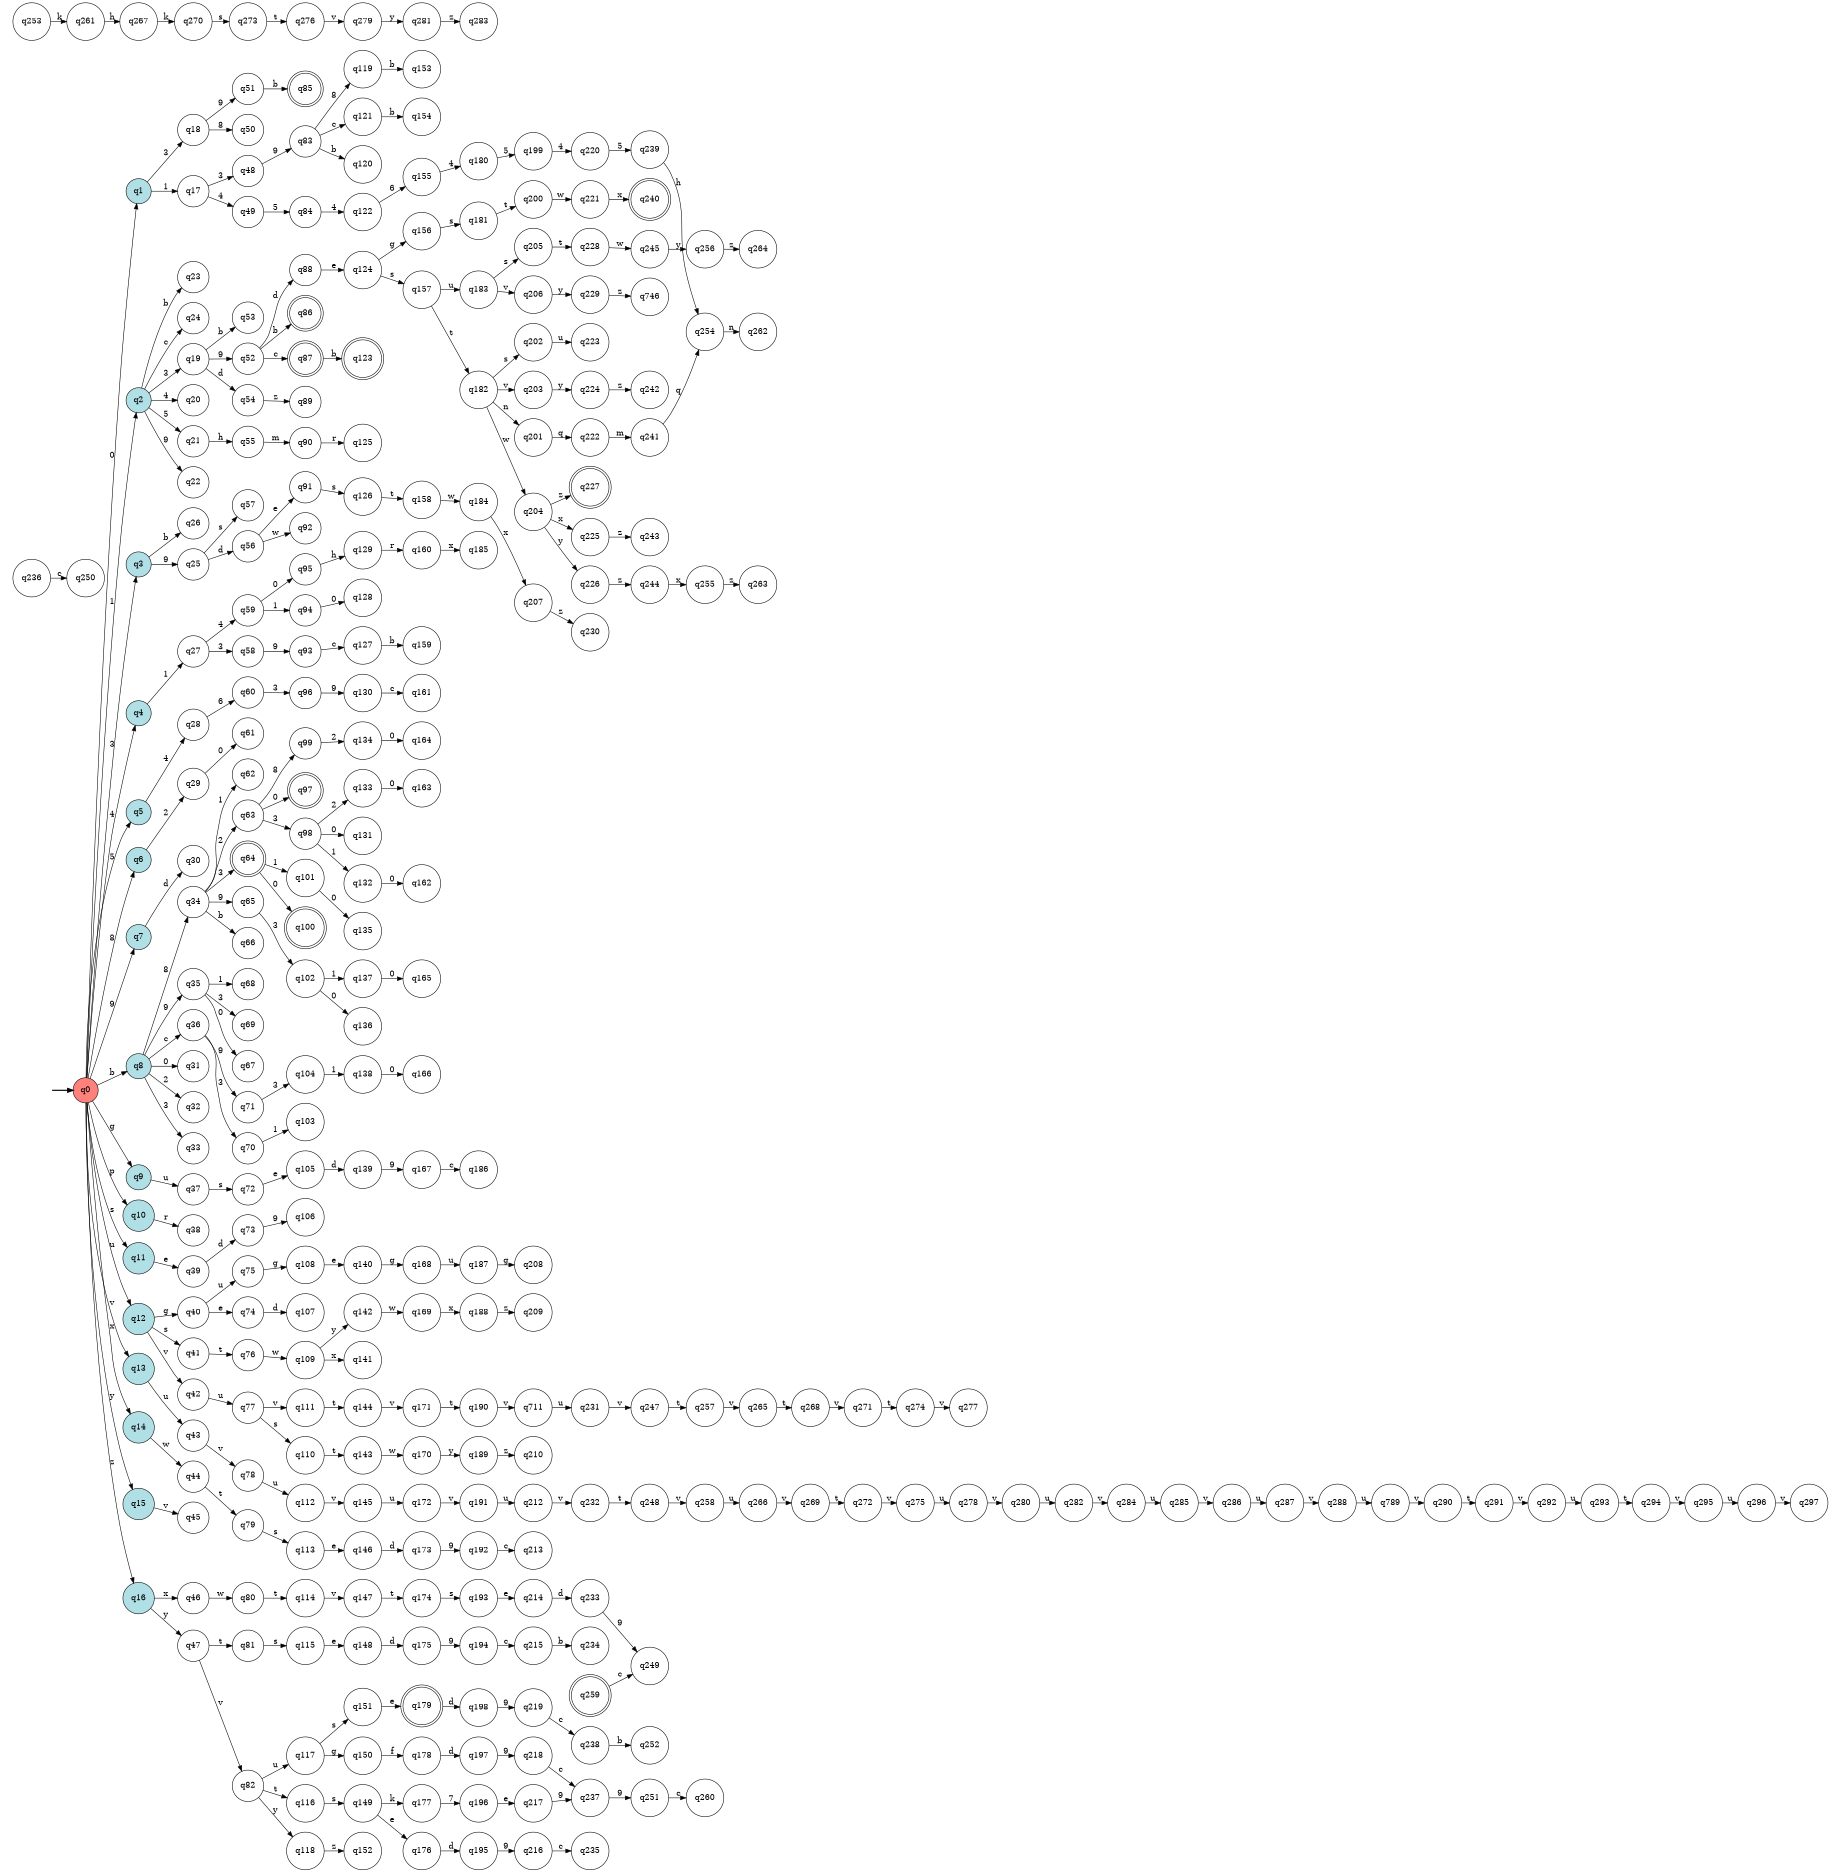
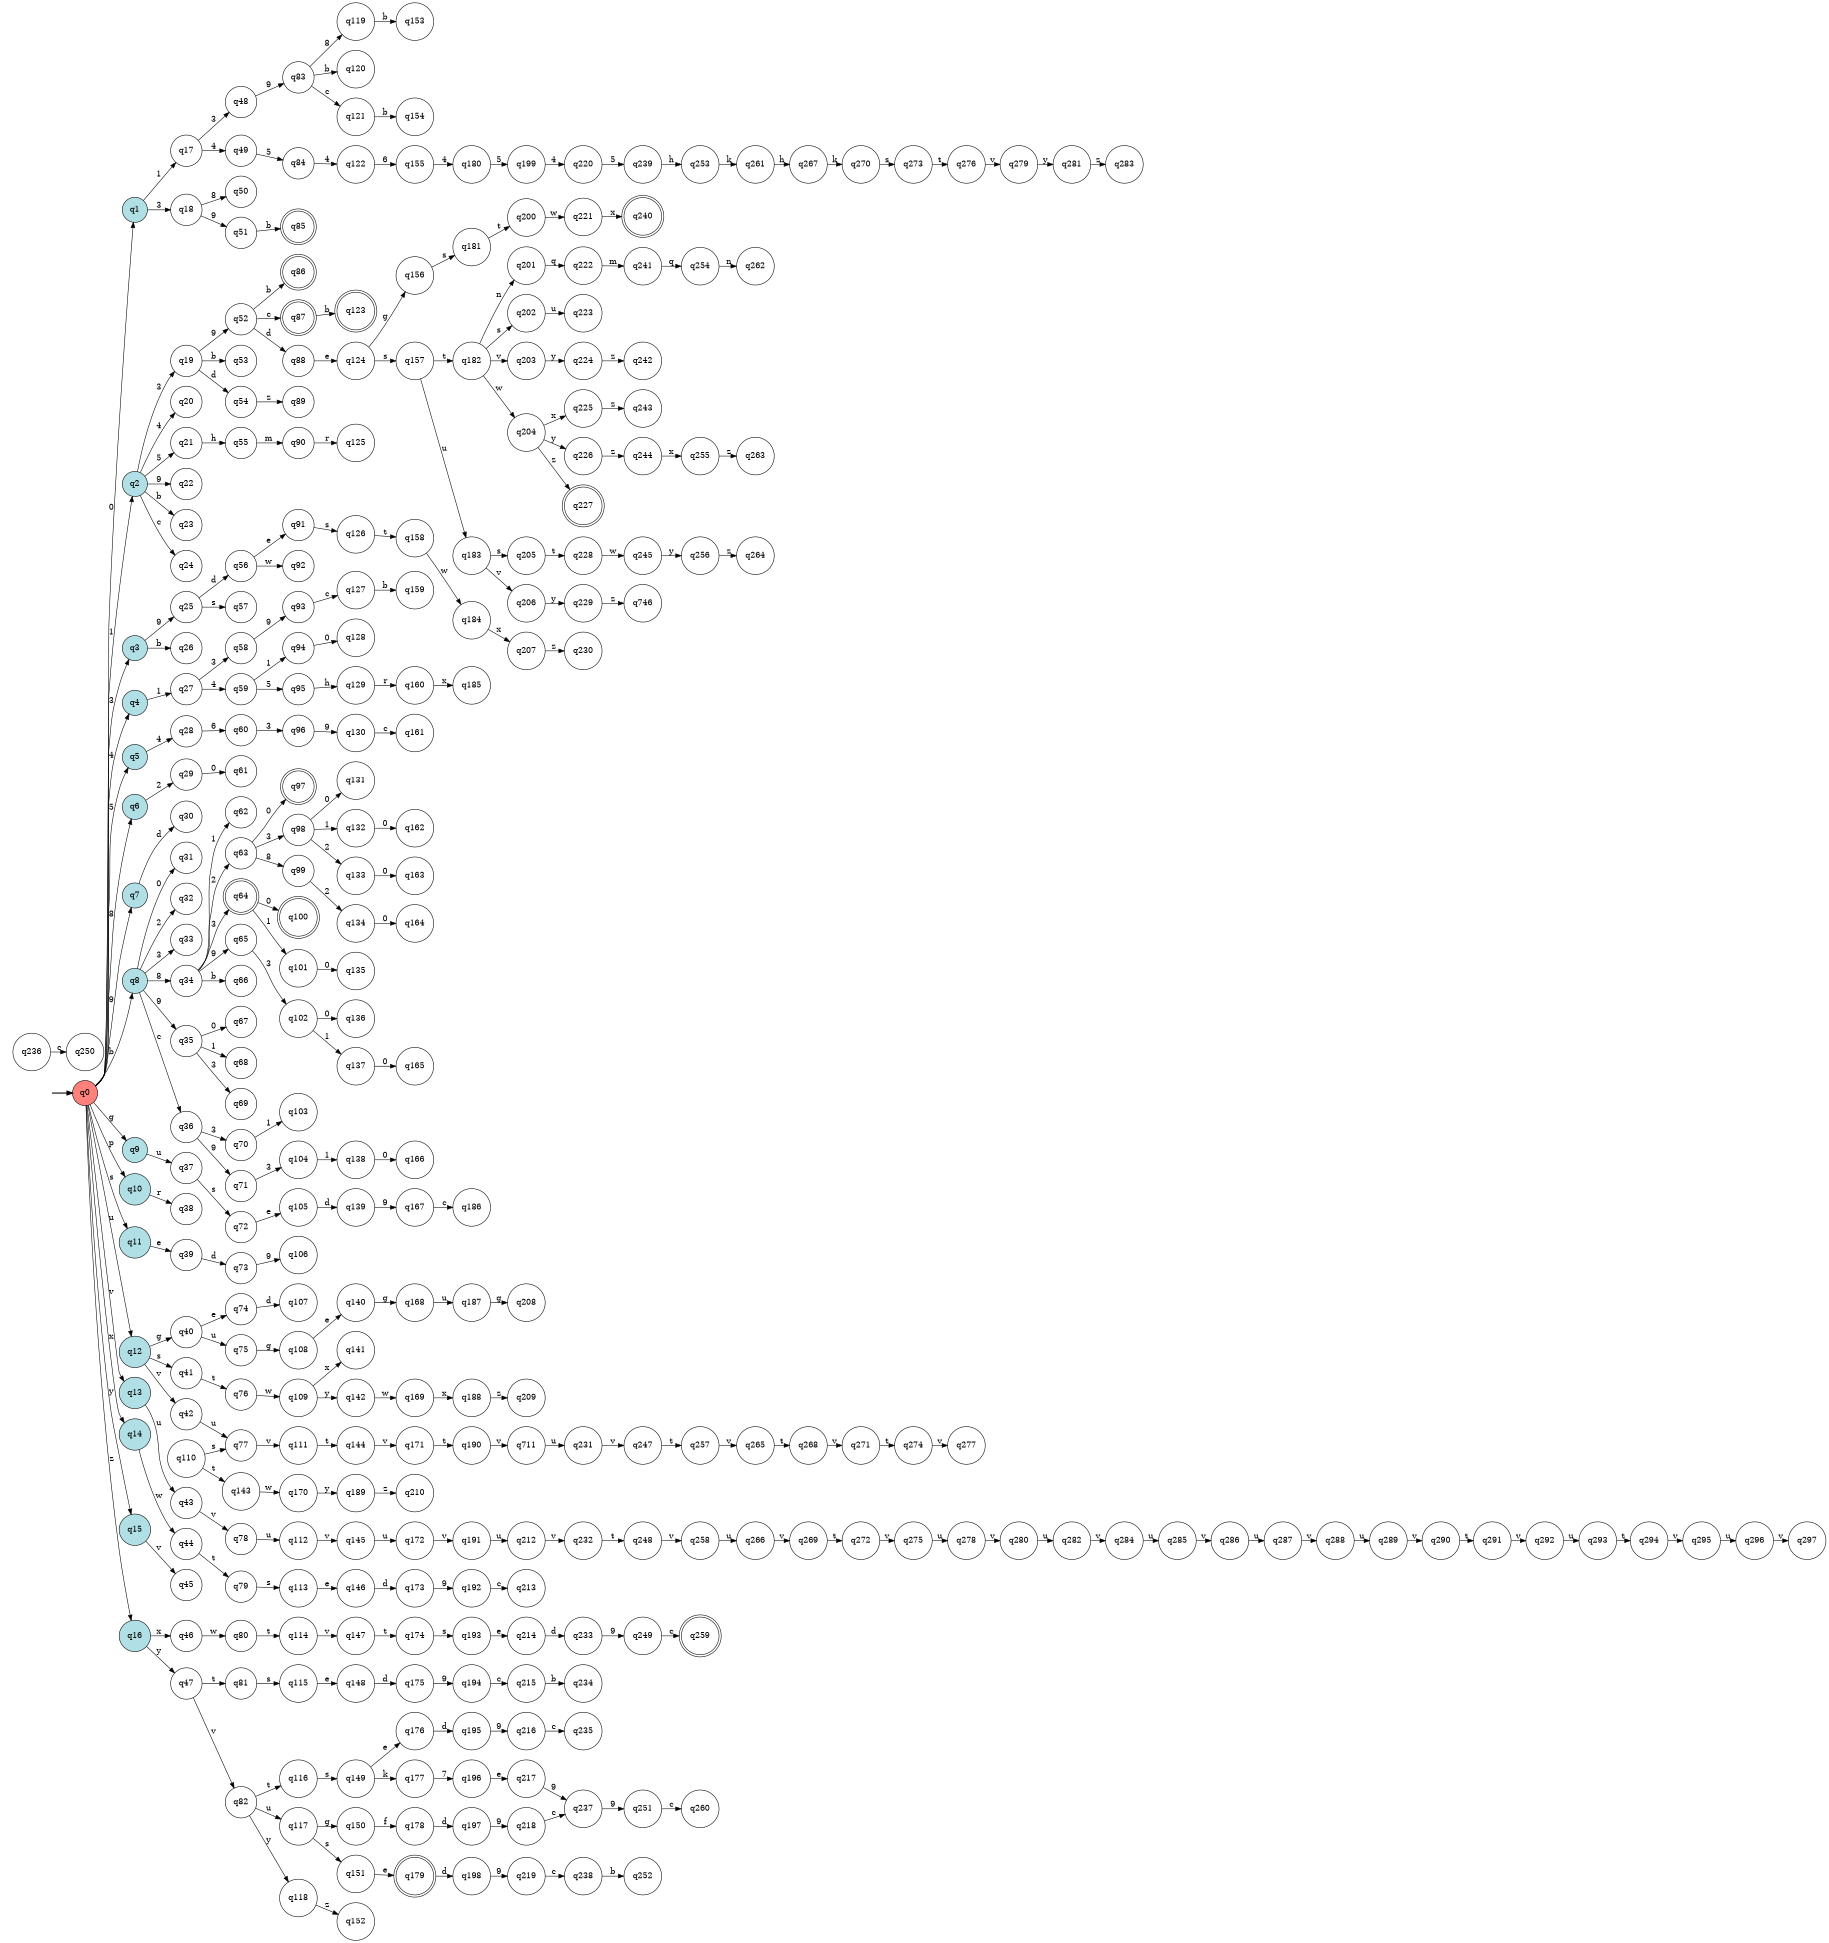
edge "q239" -> "q254": now "q239" -> "q253"
edge "q59" -> "q95": label "0" -> "5"
edge "q77" -> "q110": reversed
node "q789": label "q789" -> "q289"
edge "q259" -> "q249": reversed
